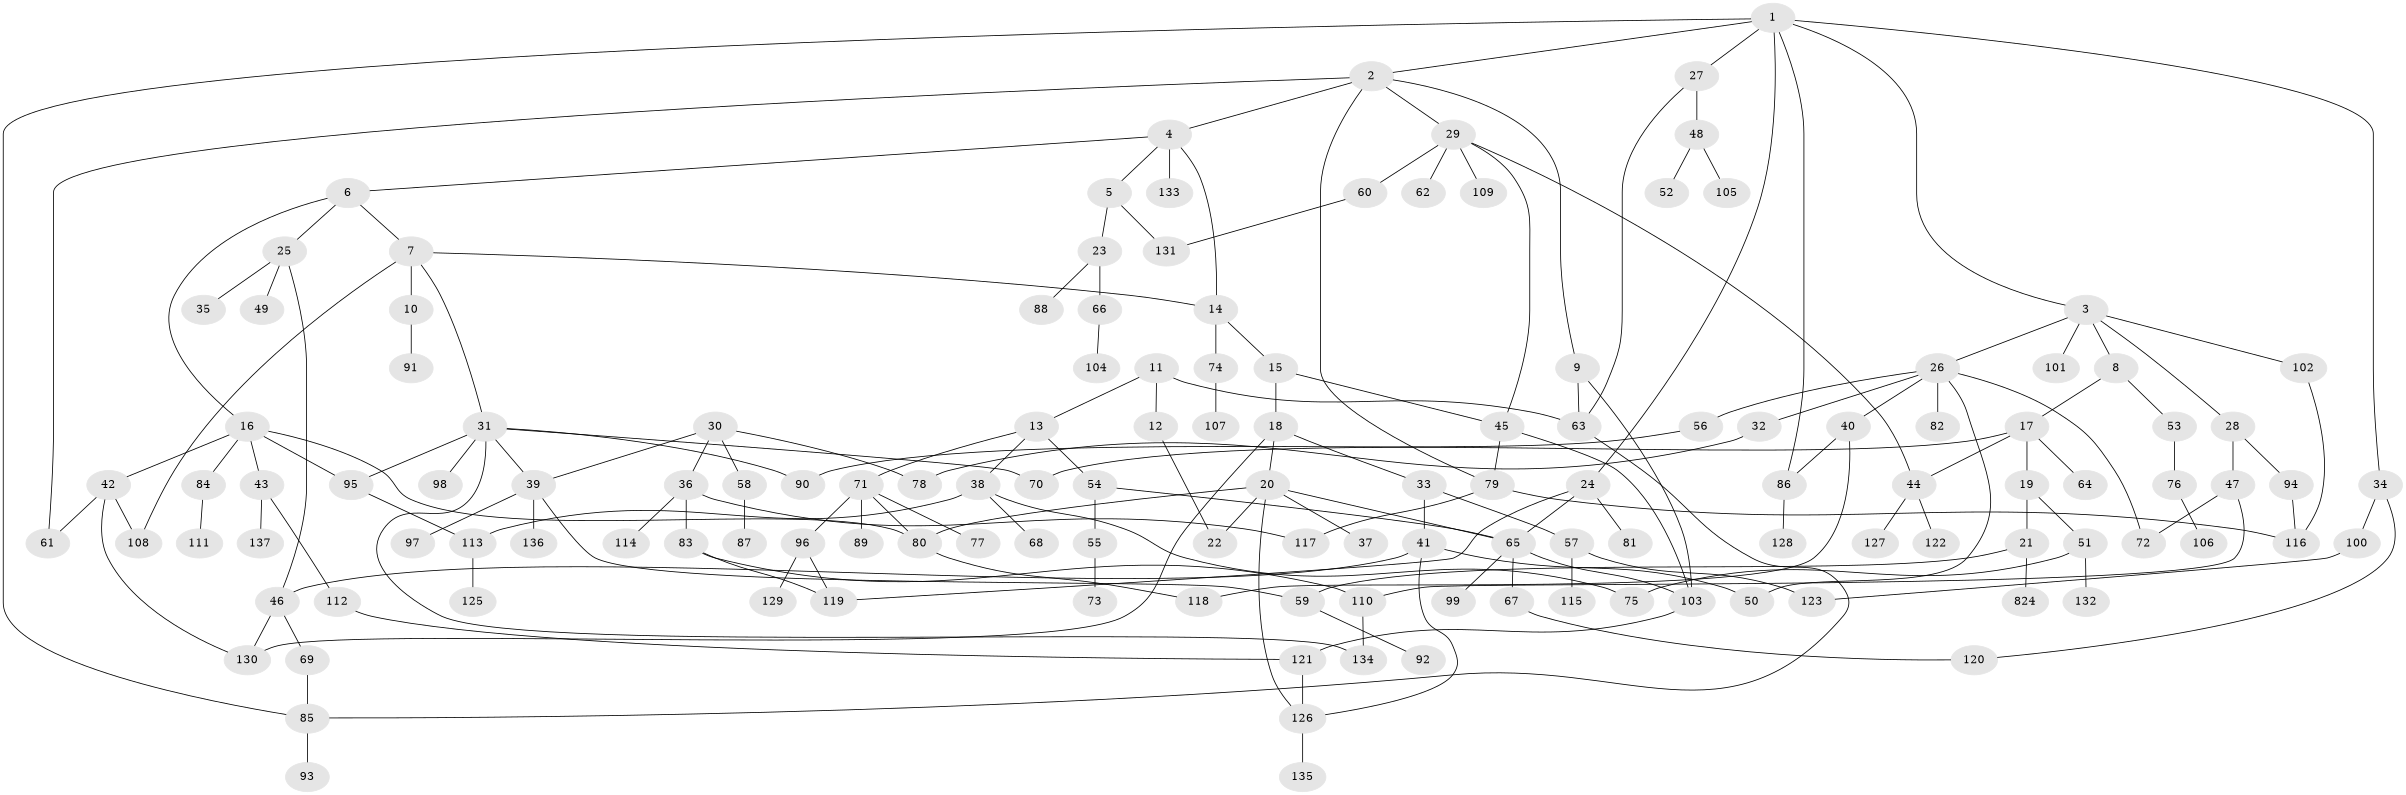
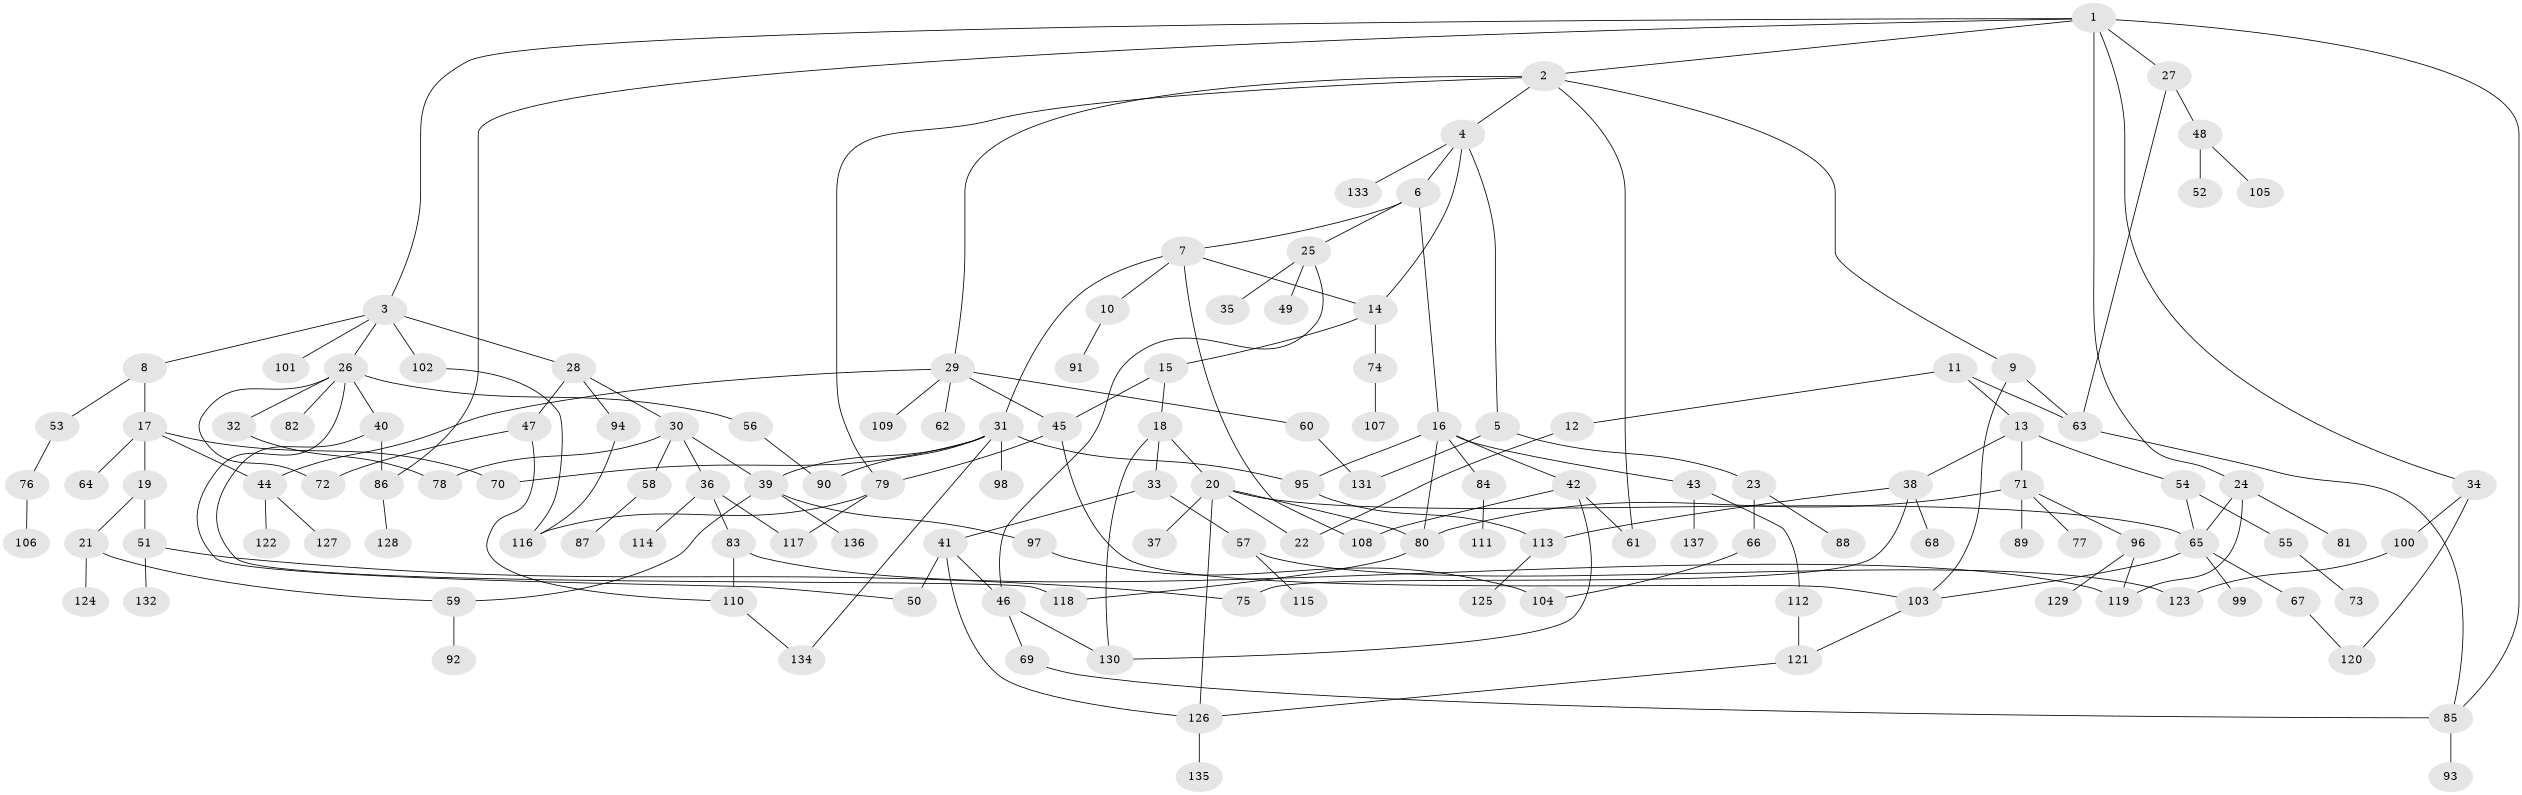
edge "28" -- "30": added
edge "97" -- "104": added
node "824": label "824" -> "124"
